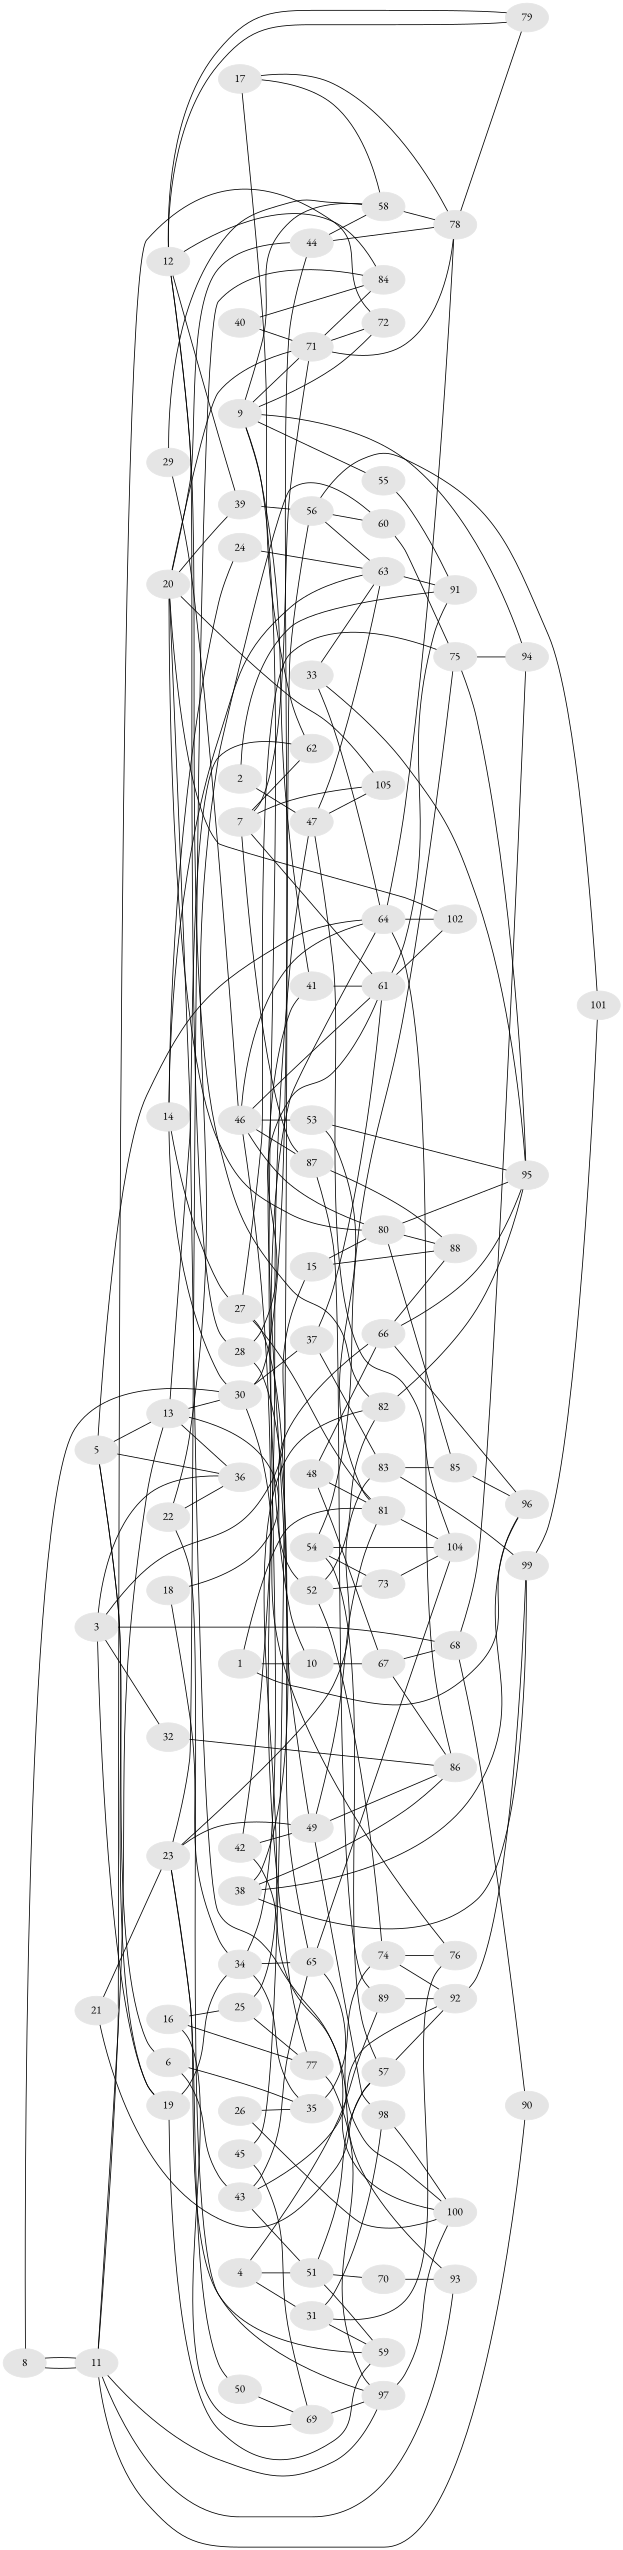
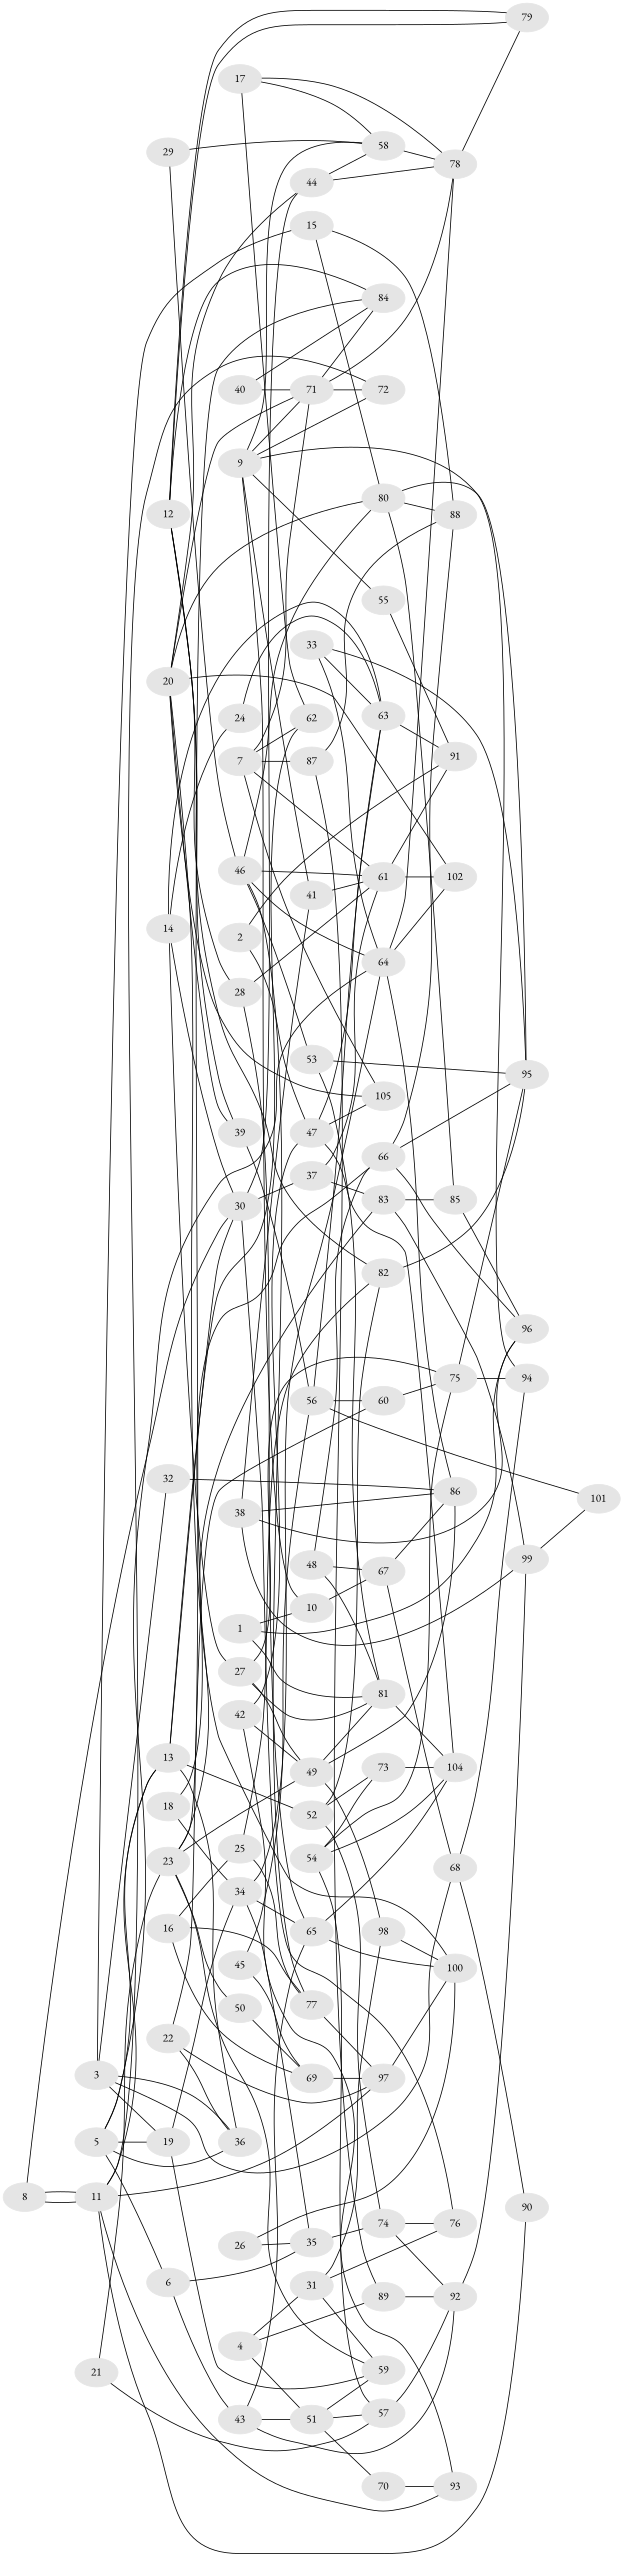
edge "46" -- "87": removed
